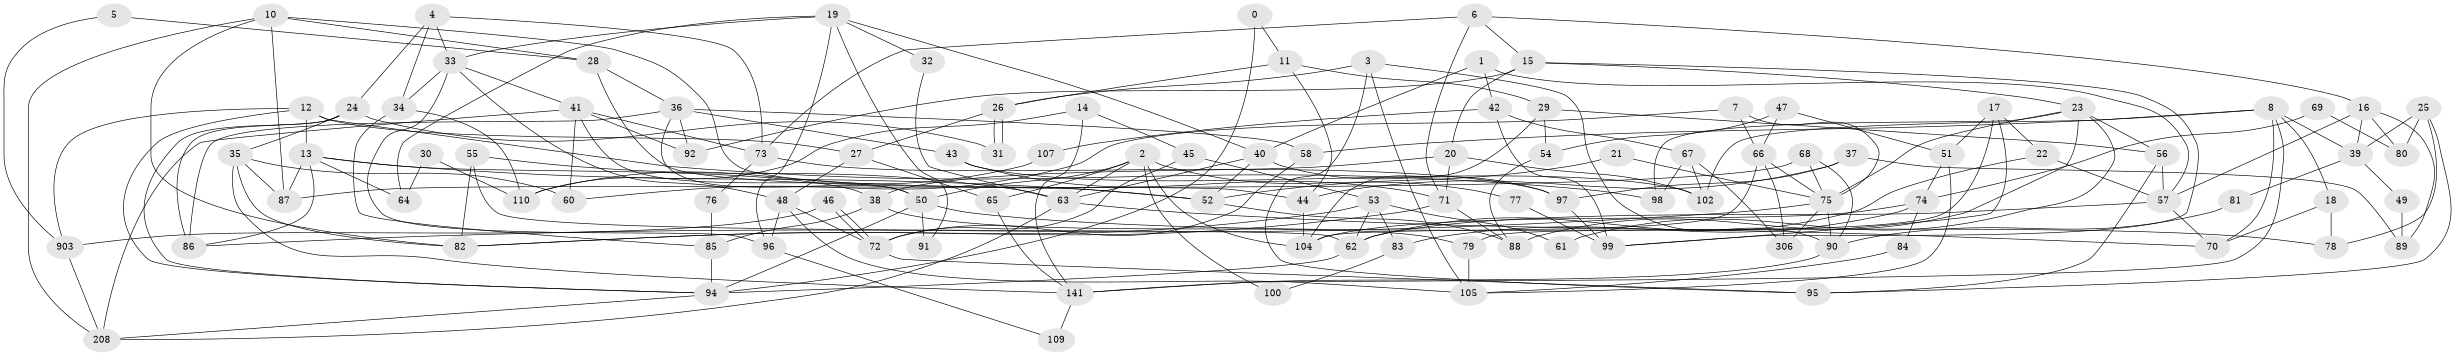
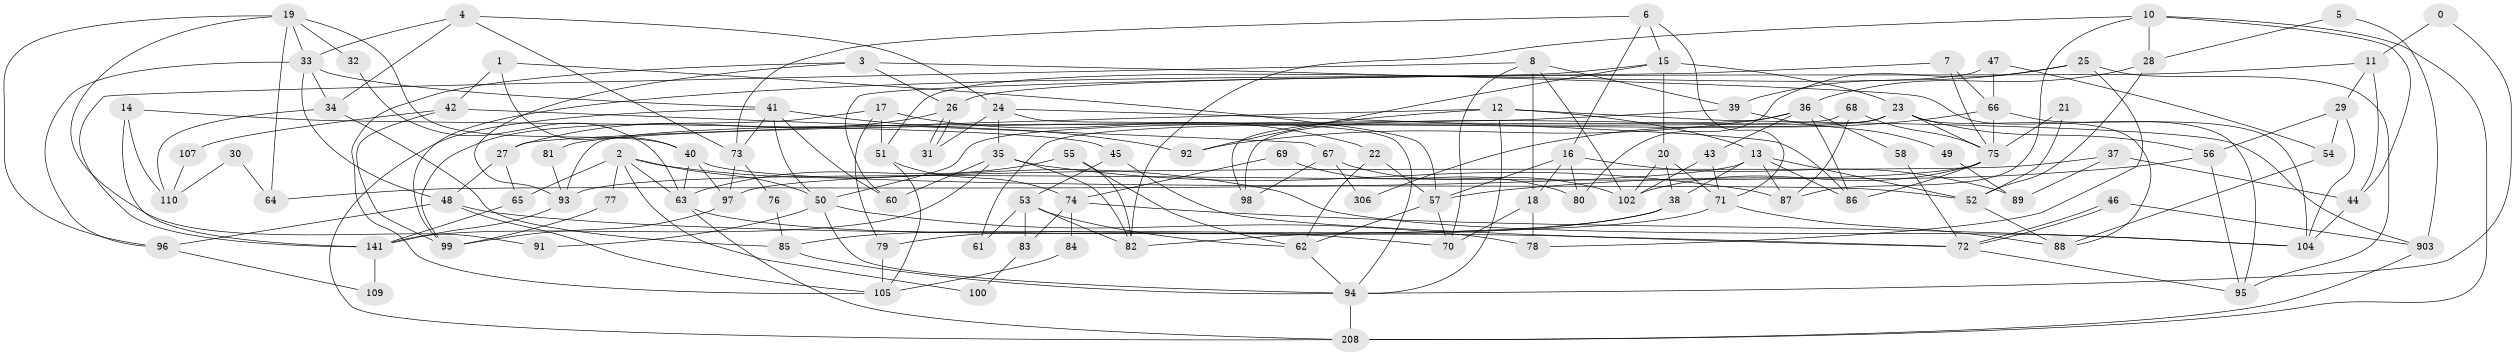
edge "16" -- "39": now "16" -- "18"
edge "8" -- "58": removed
edge "75" -- "306": now "75" -- "102"
node "90": label "90" -> "93"
